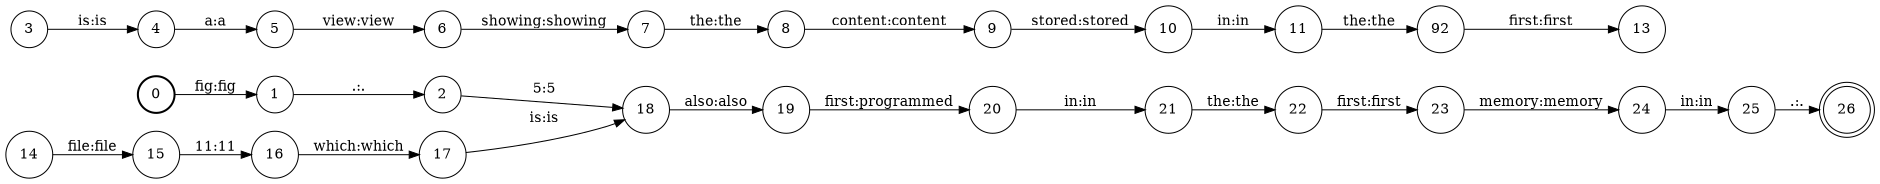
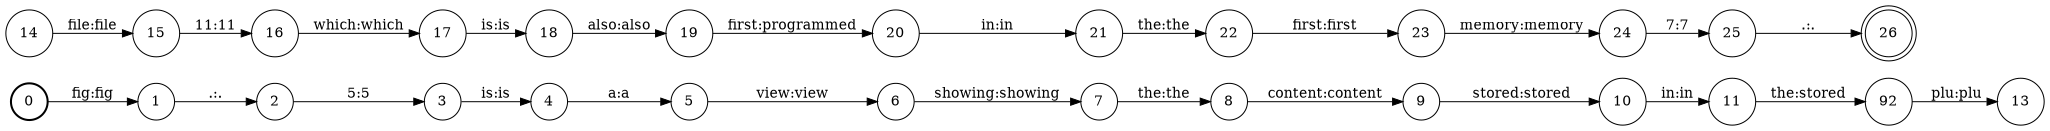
edge "11" -> "92": label "the:the" -> "the:stored"
edge "92" -> "13": label "first:first" -> "plu:plu"
edge "2" -> "18": now "2" -> "3"
edge "24" -> "25": label "in:in" -> "7:7"
